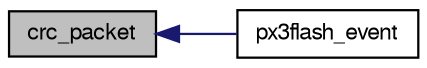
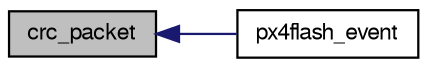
node "px3flash_event": label "px3flash_event" -> "px4flash_event"
